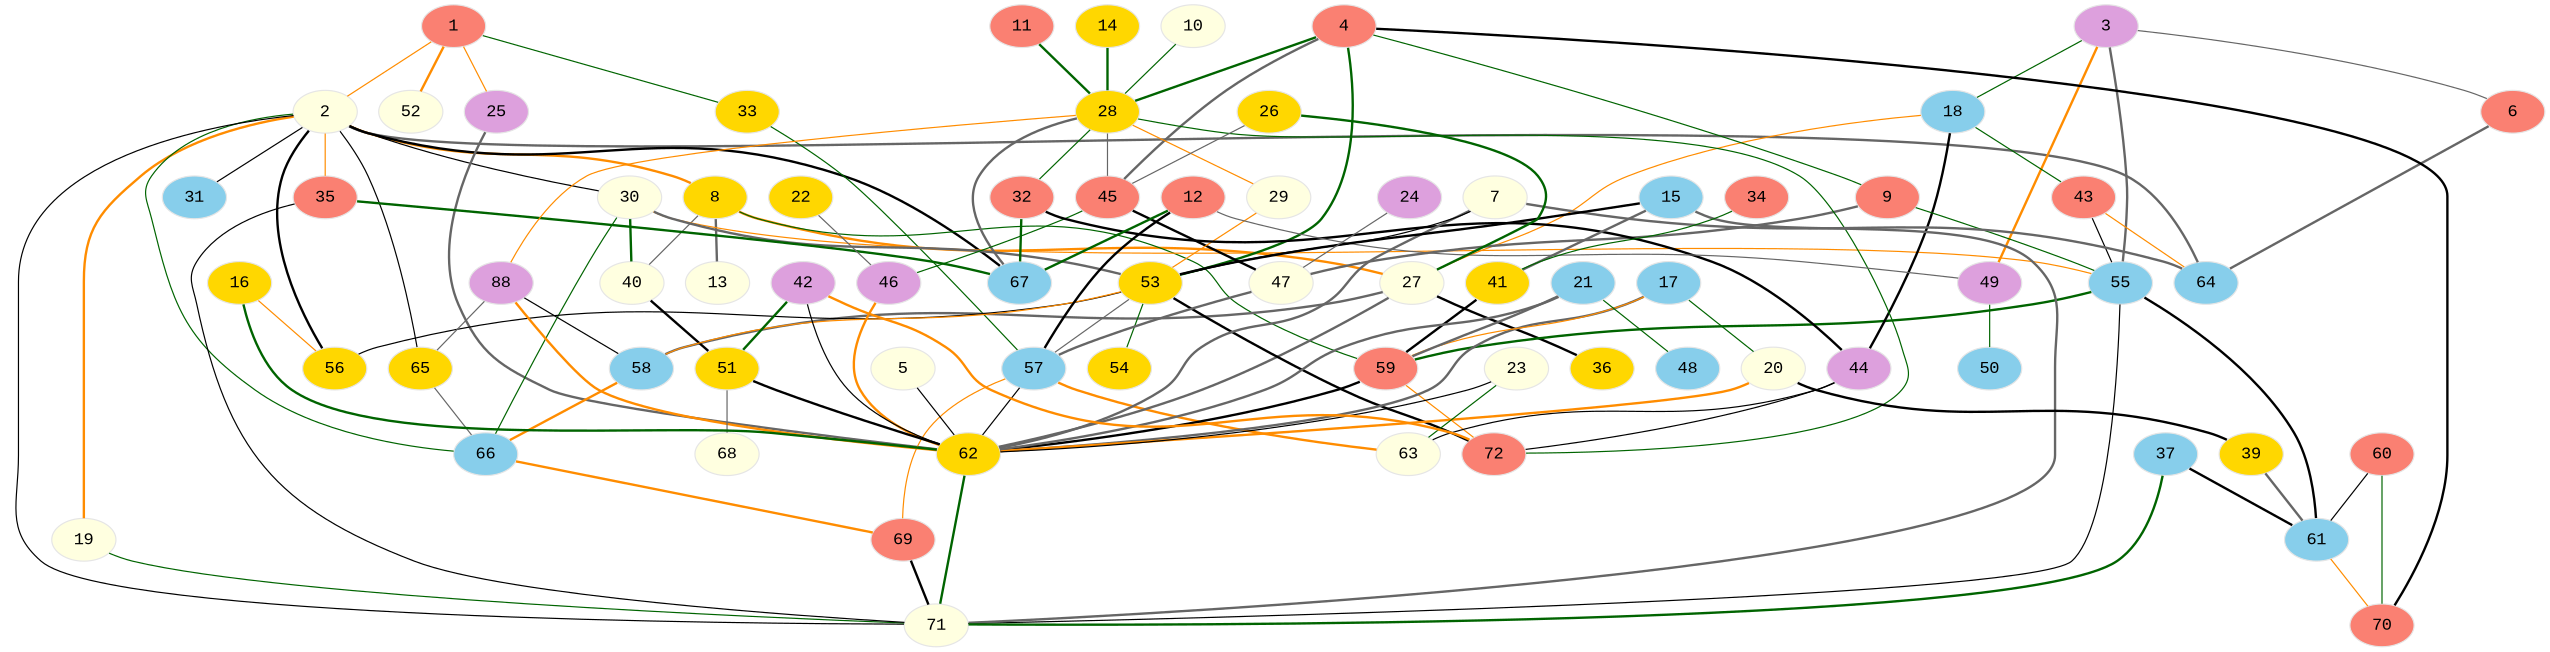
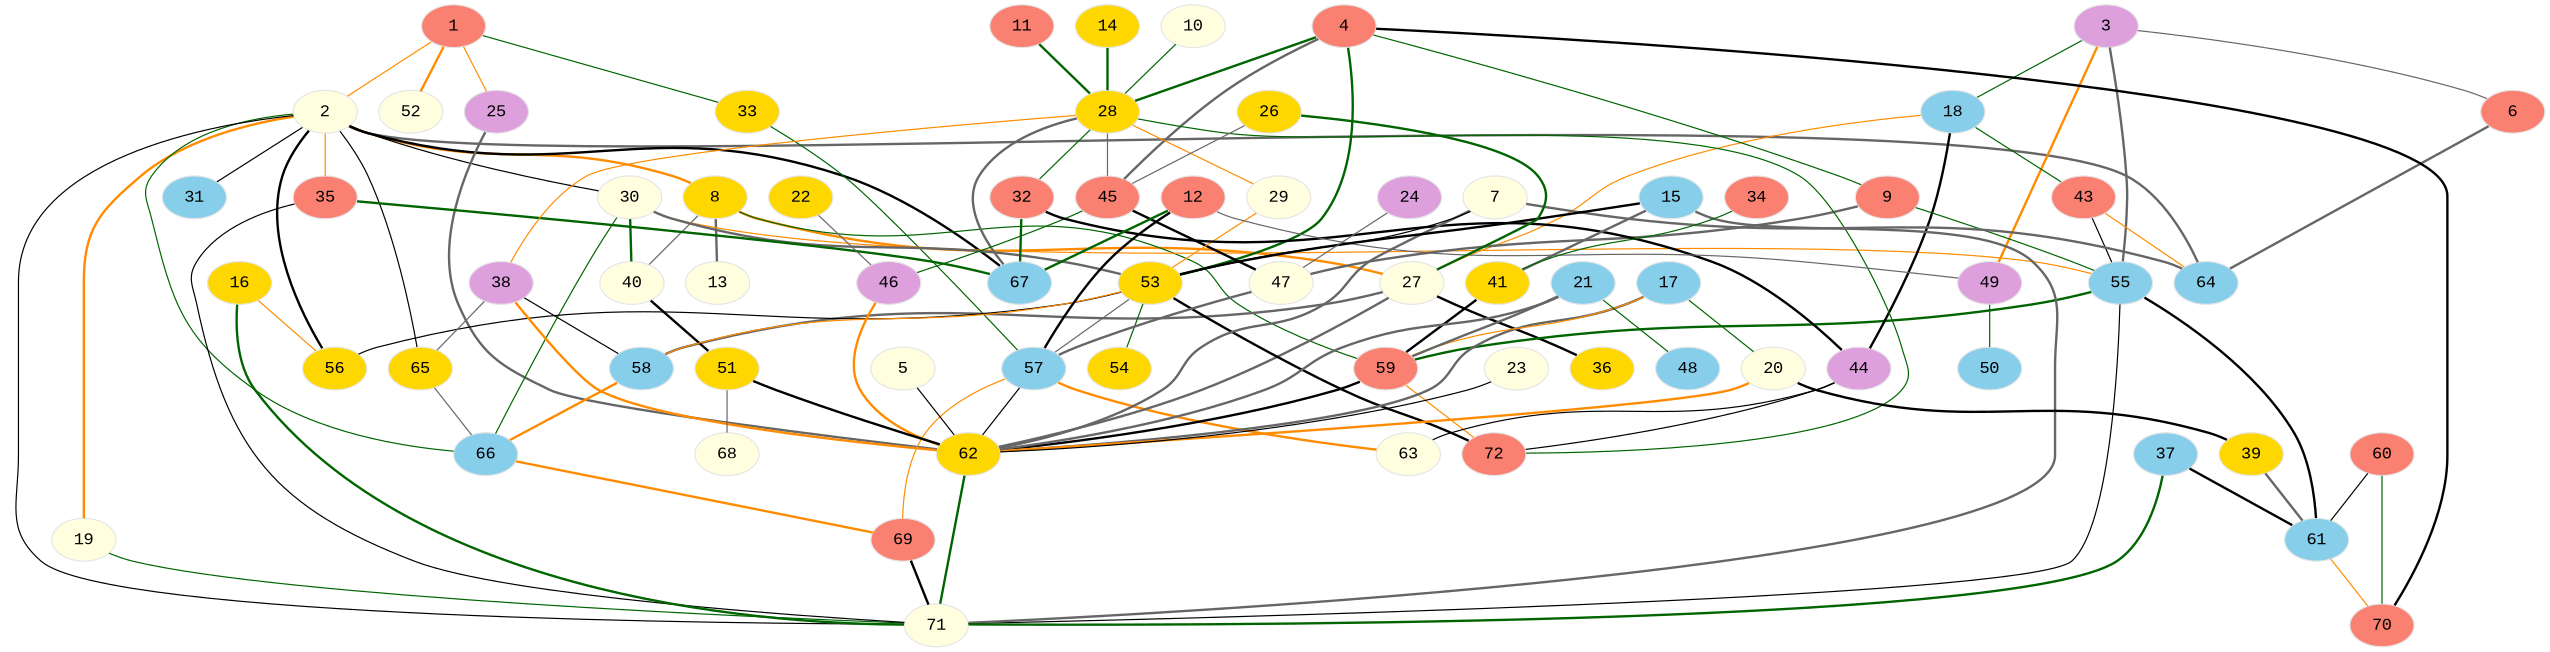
node "88": label "88" -> "38"
node "42": removed
edge "23" -- "63": removed
edge "16" -- "62": now "16" -- "71"
